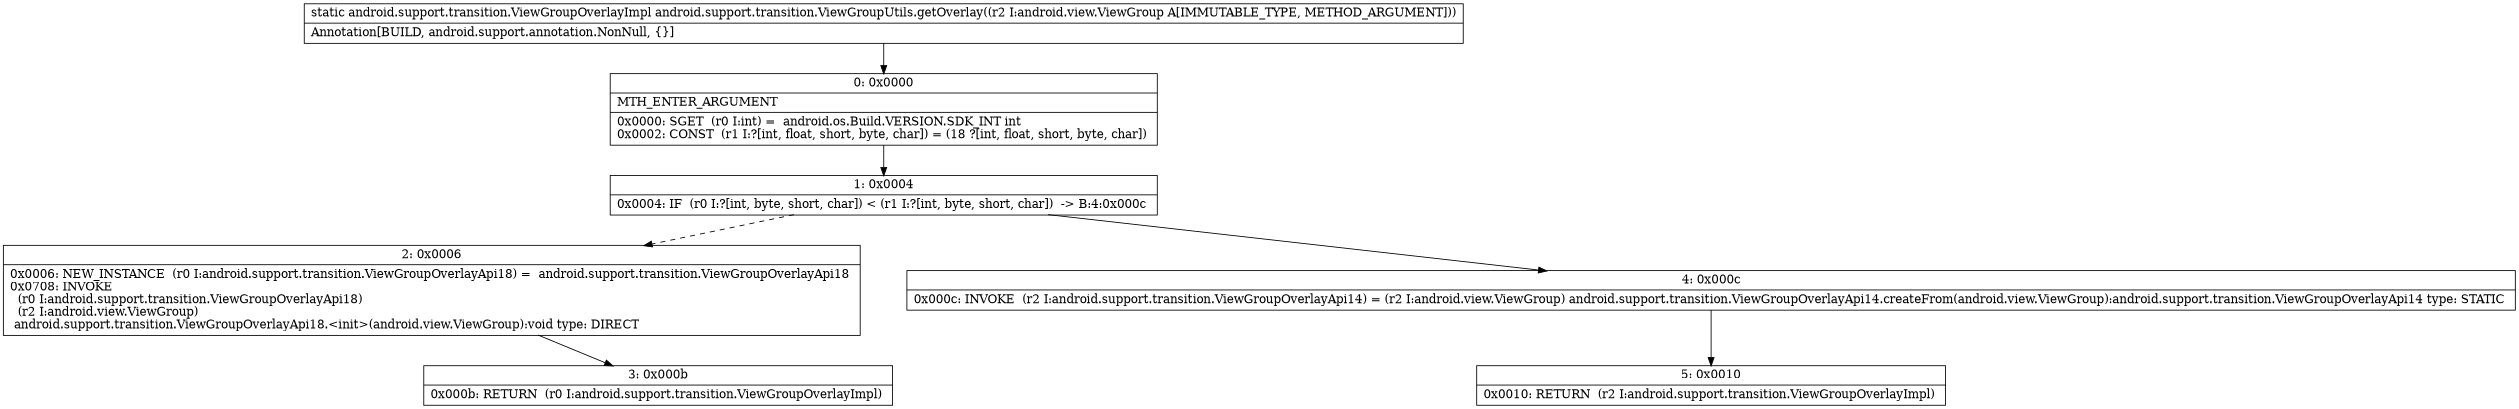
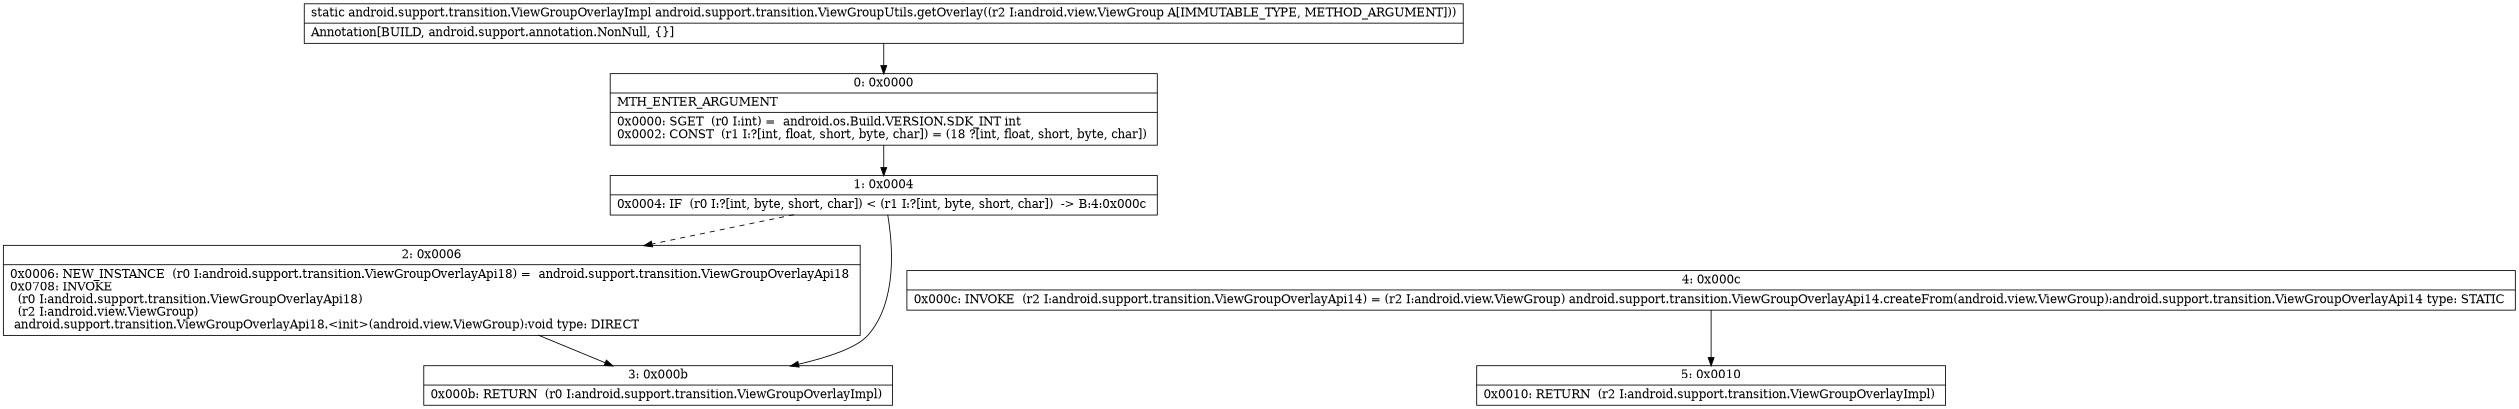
edge "1: 0x0004" -> "4: 0x000c": now "1: 0x0004" -> "3: 0x000b"
